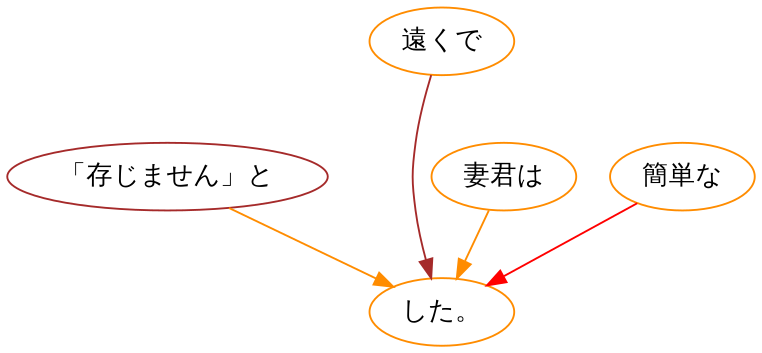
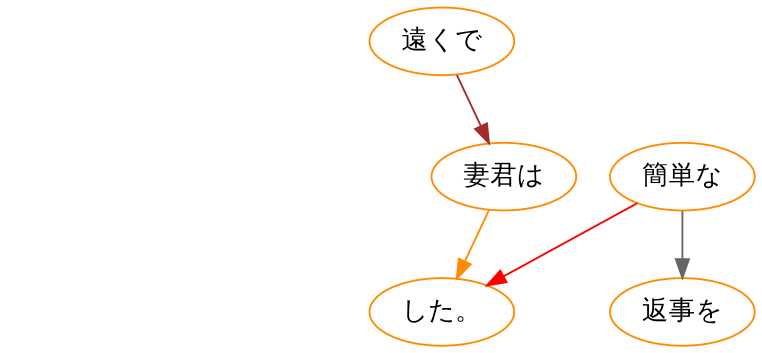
edge "遠くで" -> "した。": now "遠くで" -> "妻君は"
node "「存じません」と": removed
node "返事を": added
